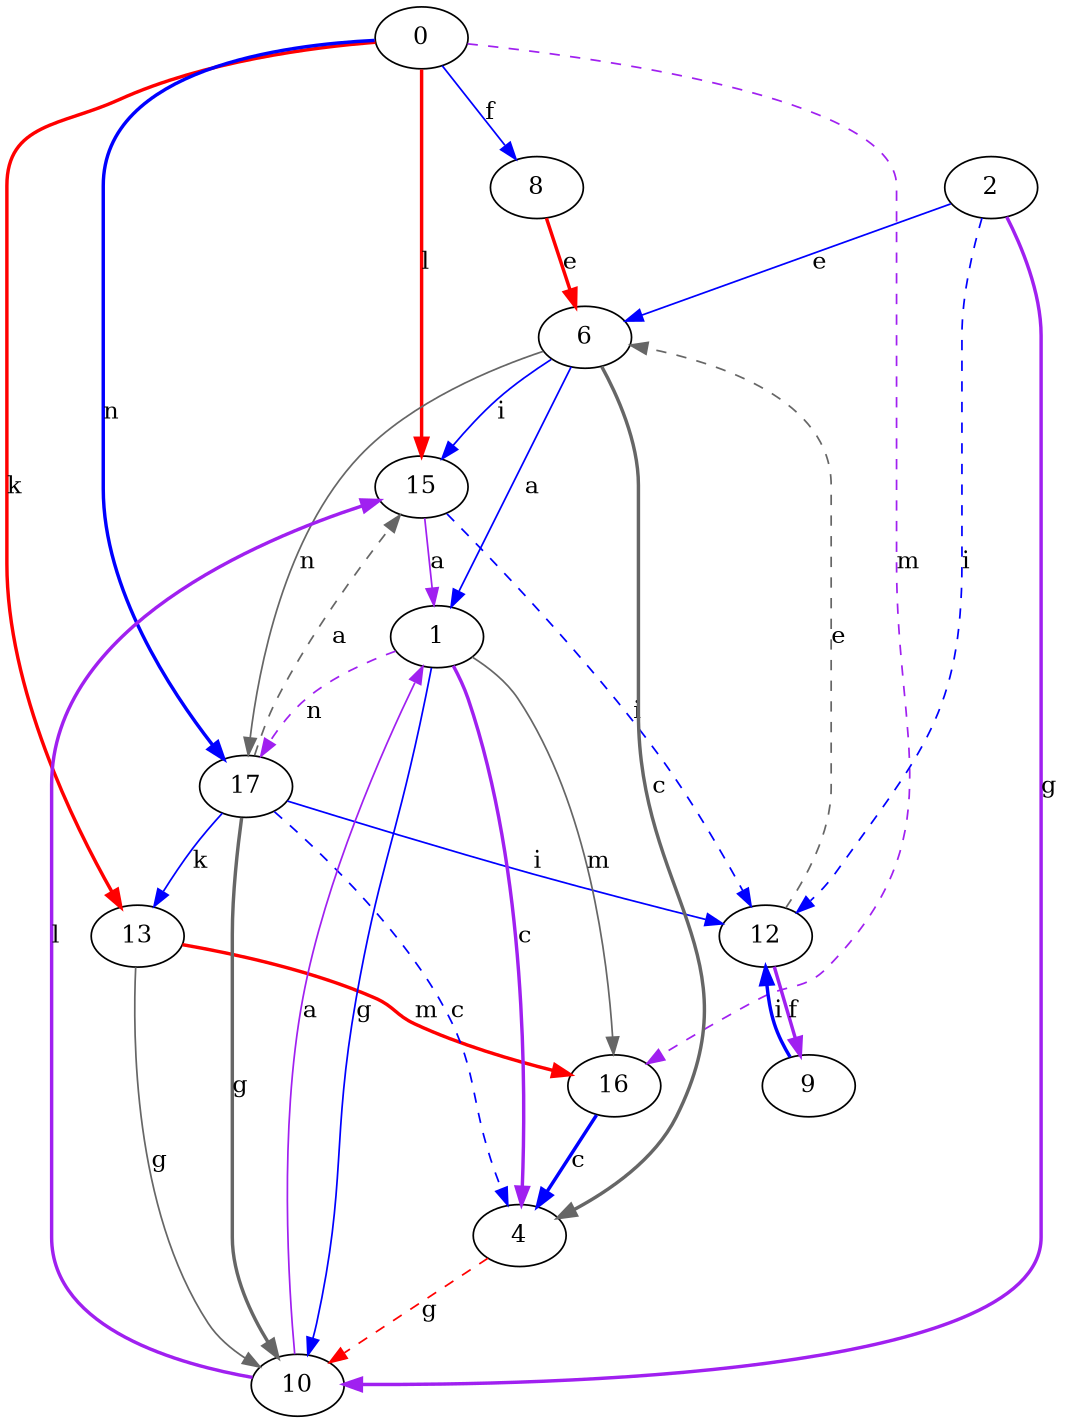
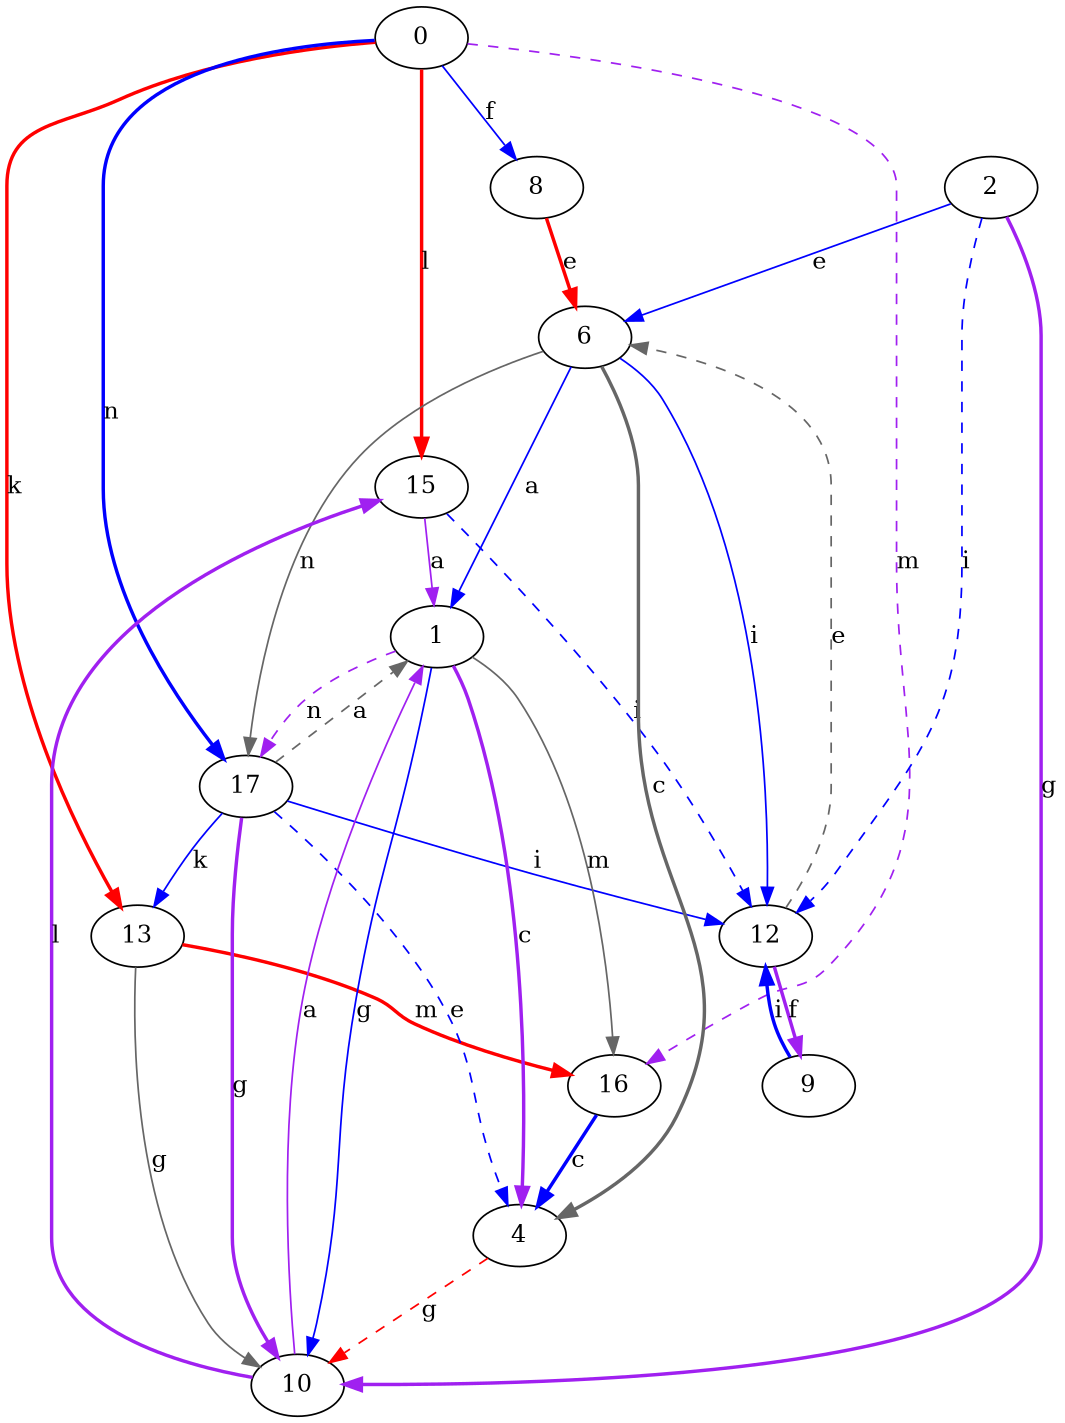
edge "6" -> "15": now "6" -> "12"
edge "17" -> "15": now "17" -> "1"
edge "17" -> "4": label "c" -> "e"
edge "17" -> "10": color gray40 -> purple
